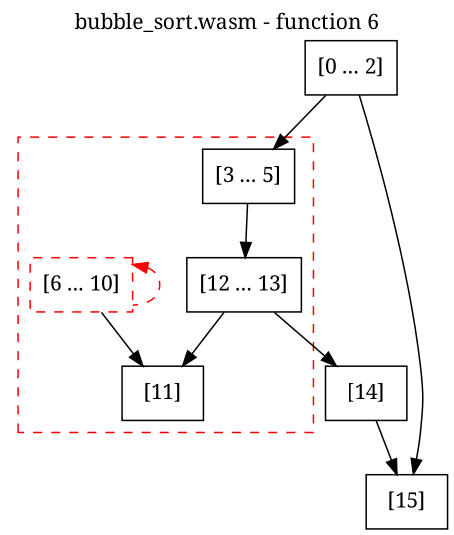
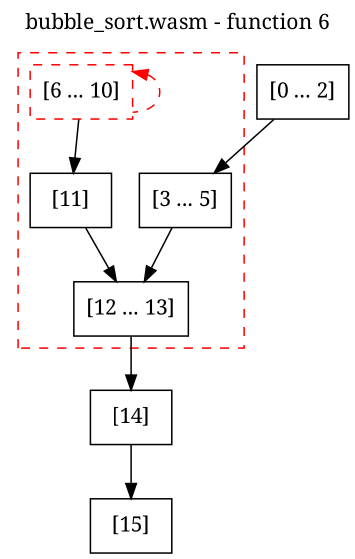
edge "[0 ... 2]" -> "[15]": removed
edge "[12 ... 13]" -> "[11]": reversed
